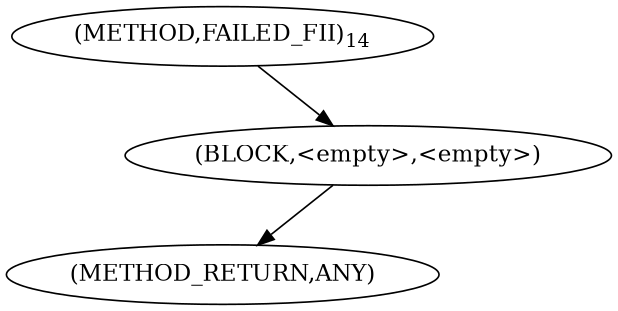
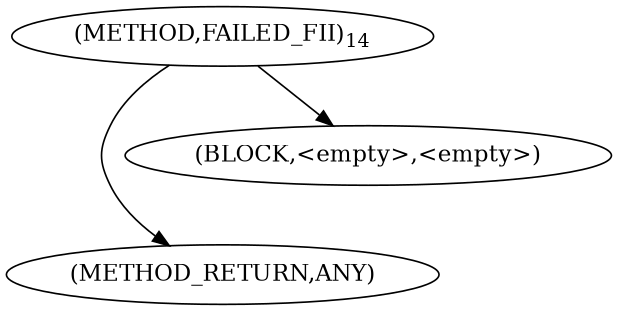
edge "(BLOCK,<empty>,<empty>)" -> "(METHOD_RETURN,ANY)": now "(METHOD,FAILED_FII)" -> "(METHOD_RETURN,ANY)"
